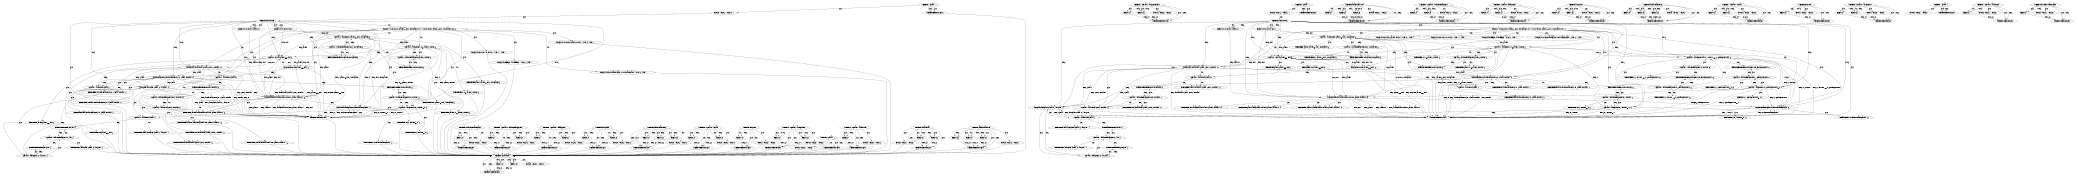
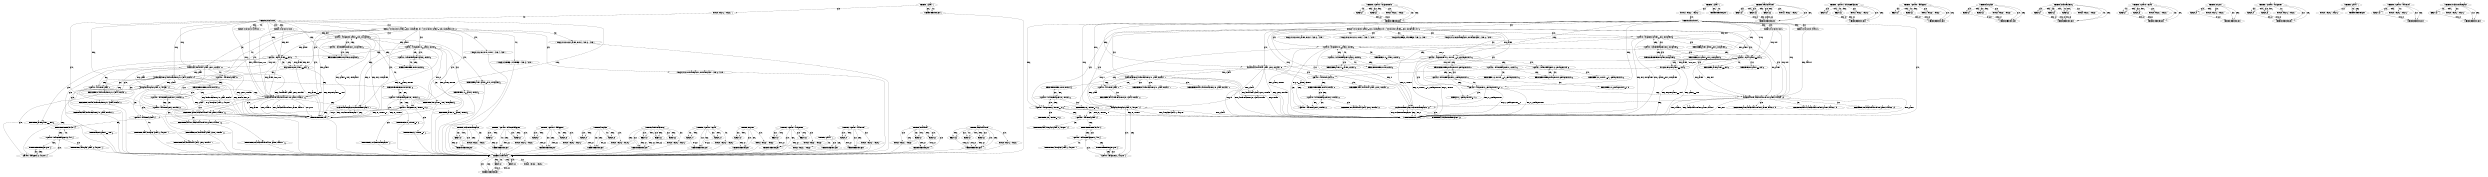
edge "(<operator>.assignmentPlus,n->mounts += n->pending_mounts)" -> "(<operator>.indirectFieldAccess,n->mounts)": now "(<operator>.assignmentPlus,n->mounts += n->pending_mounts)" -> "(LITERAL,0,n->pending_mounts = 0)"
